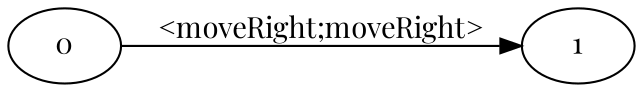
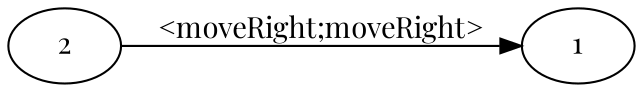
node "0": label "0" -> "2"
